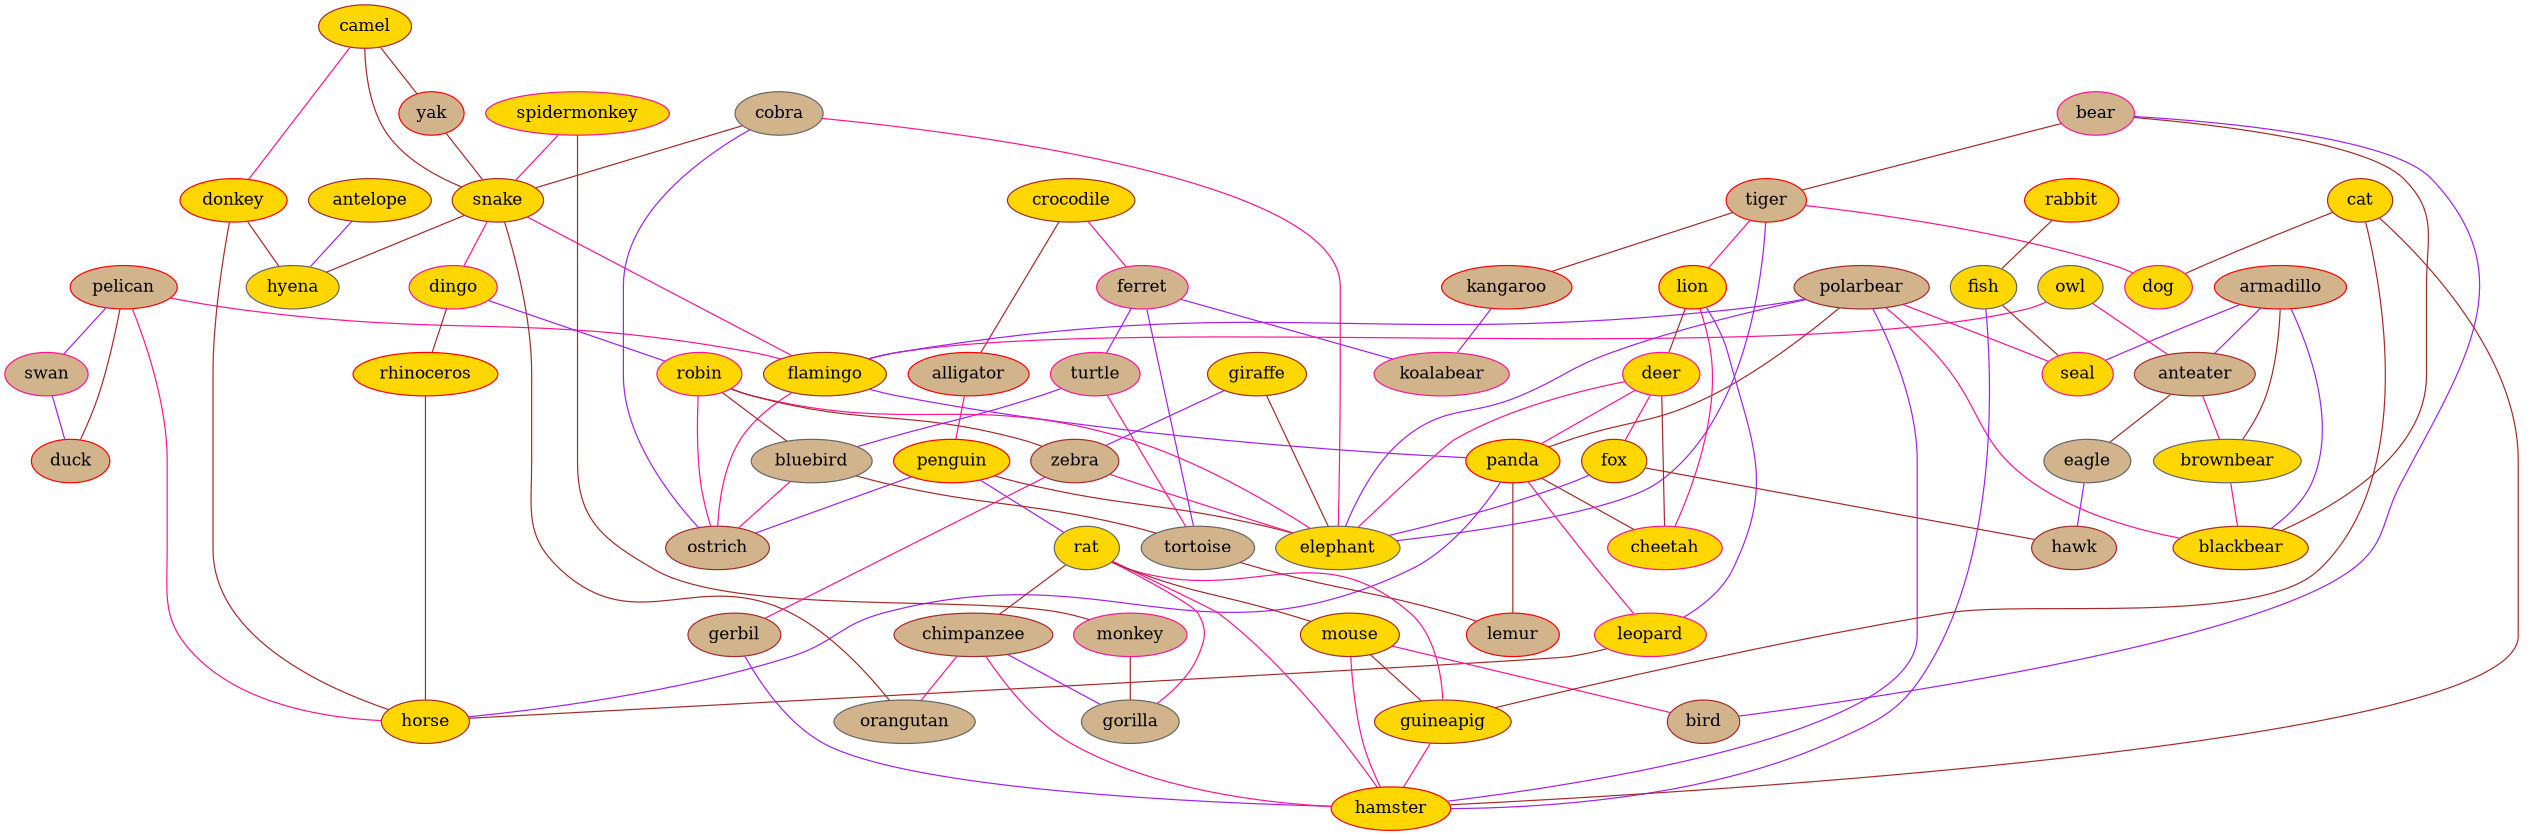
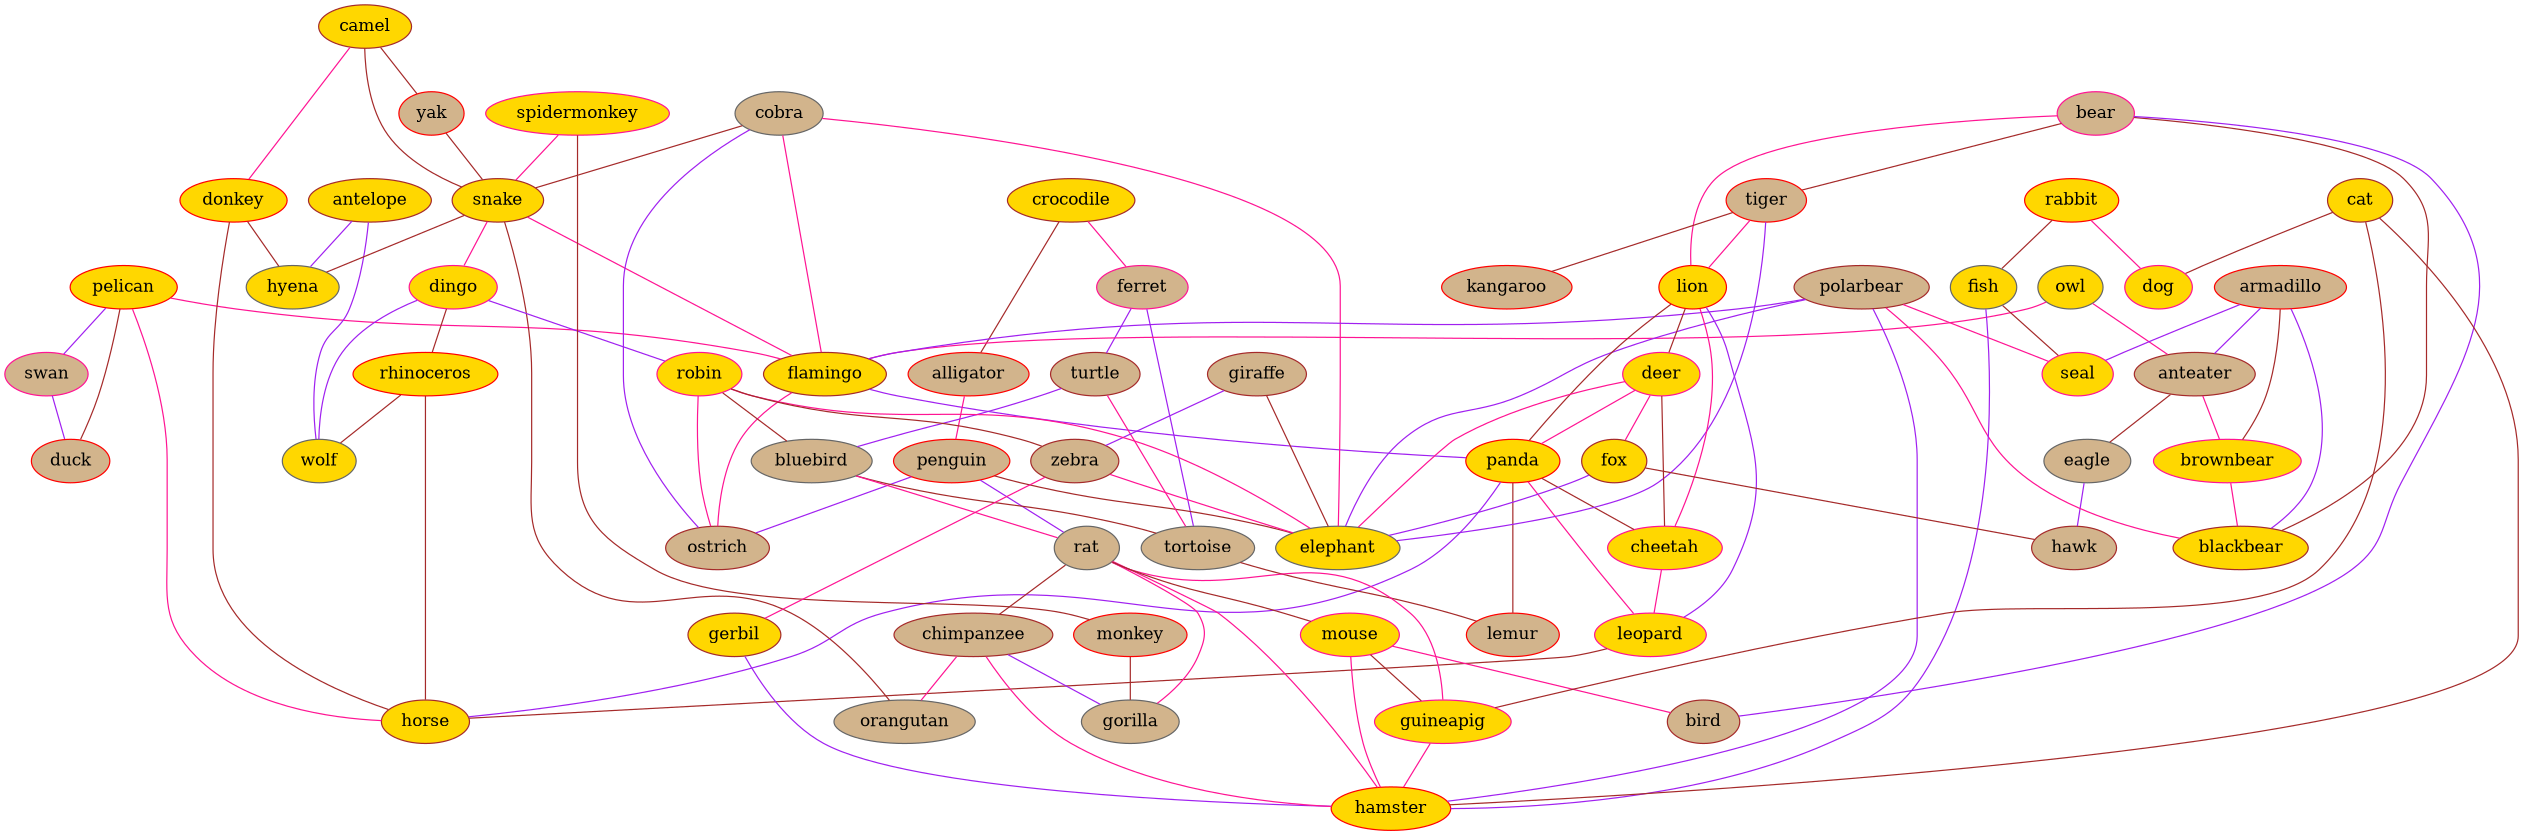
edge "bear" -- "lion": added
edge "tiger" -- "dog": now "rabbit" -- "dog"
edge "cobra" -- "flamingo": added
node "pelican": fillcolor tan -> gold
node "turtle": color deeppink -> brown
node "giraffe": fillcolor gold -> tan
node "koalabear": removed
edge "polarbear" -- "panda": now "lion" -- "panda"
node "wolf": added
node "penguin": fillcolor gold -> tan
node "brownbear": color gray40 -> deeppink
edge "bluebird" -- "ostrich": now "bluebird" -- "rat"
node "rat": fillcolor gold -> tan
edge "cheetah" -- "leopard": added
node "gerbil": fillcolor tan -> gold
node "monkey": color deeppink -> red
node "mouse": color brown -> deeppink
node "guineapig": color brown -> deeppink
